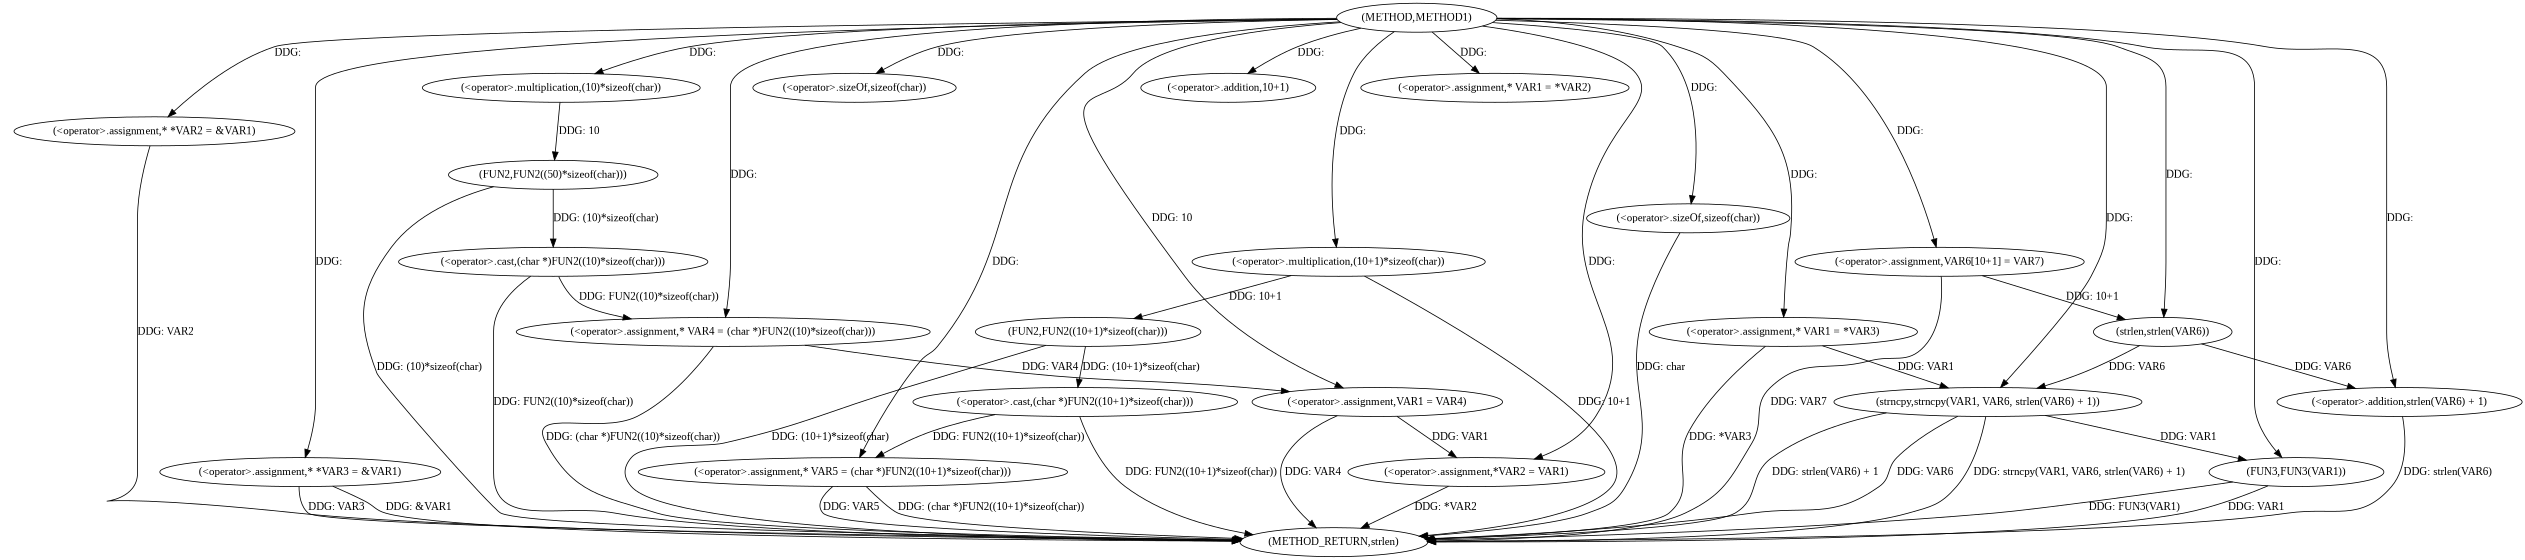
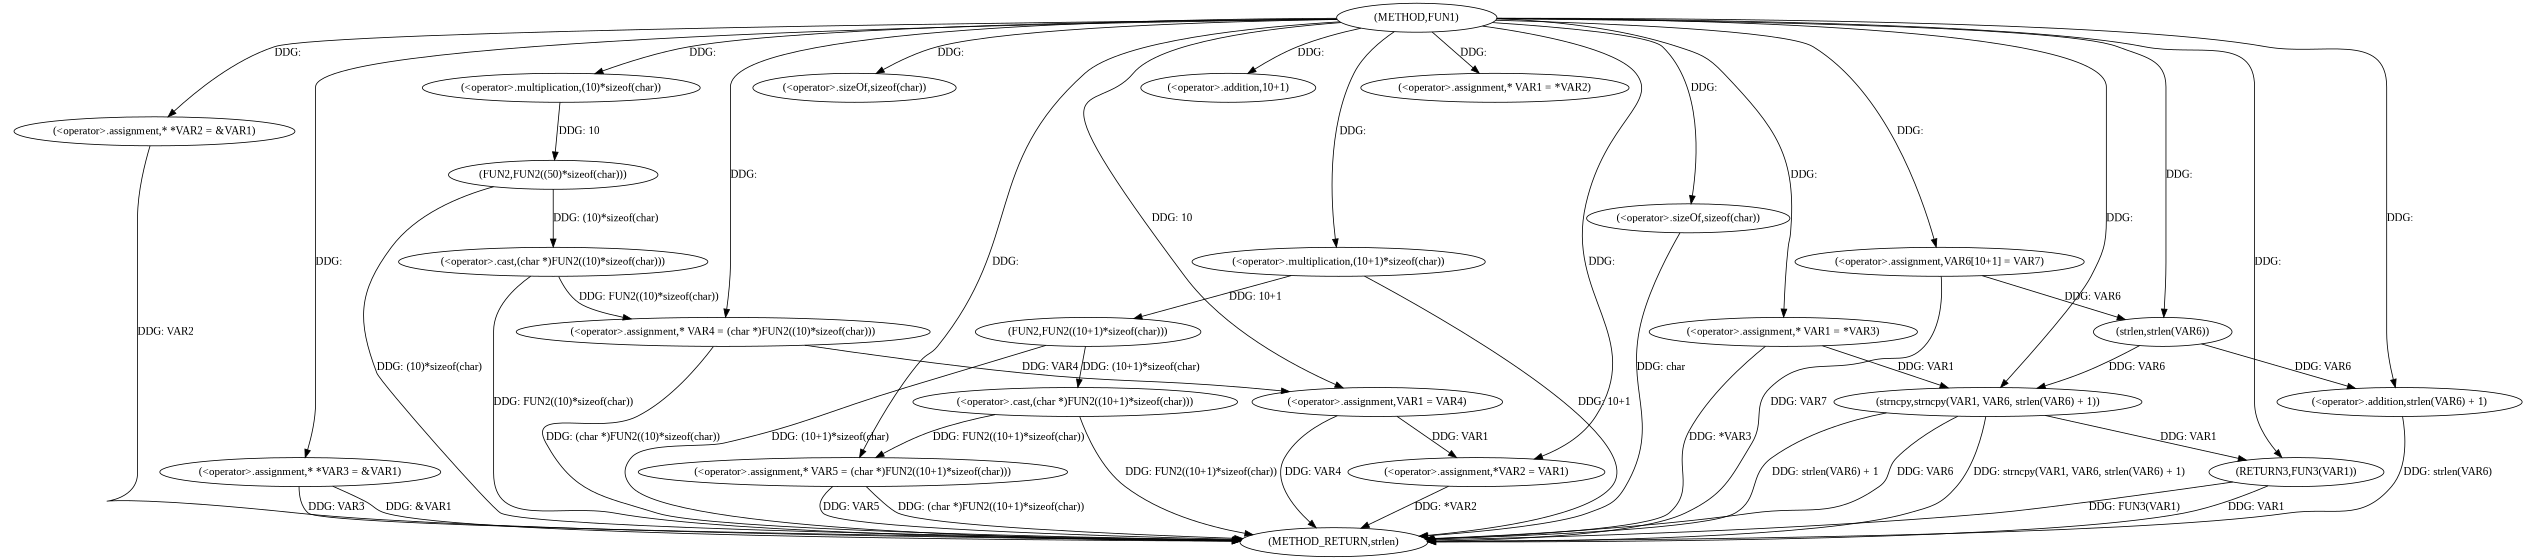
node "(METHOD,METHOD1)": label "(METHOD,METHOD1)" -> "(METHOD,FUN1)"
edge "(<operator>.assignment,VAR6[10+1] = VAR7)" -> "(strlen,strlen(VAR6))": label "DDG: 10+1" -> "DDG: VAR6"
node "(FUN3,FUN3(VAR1))": label "(FUN3,FUN3(VAR1))" -> "(RETURN3,FUN3(VAR1))"
